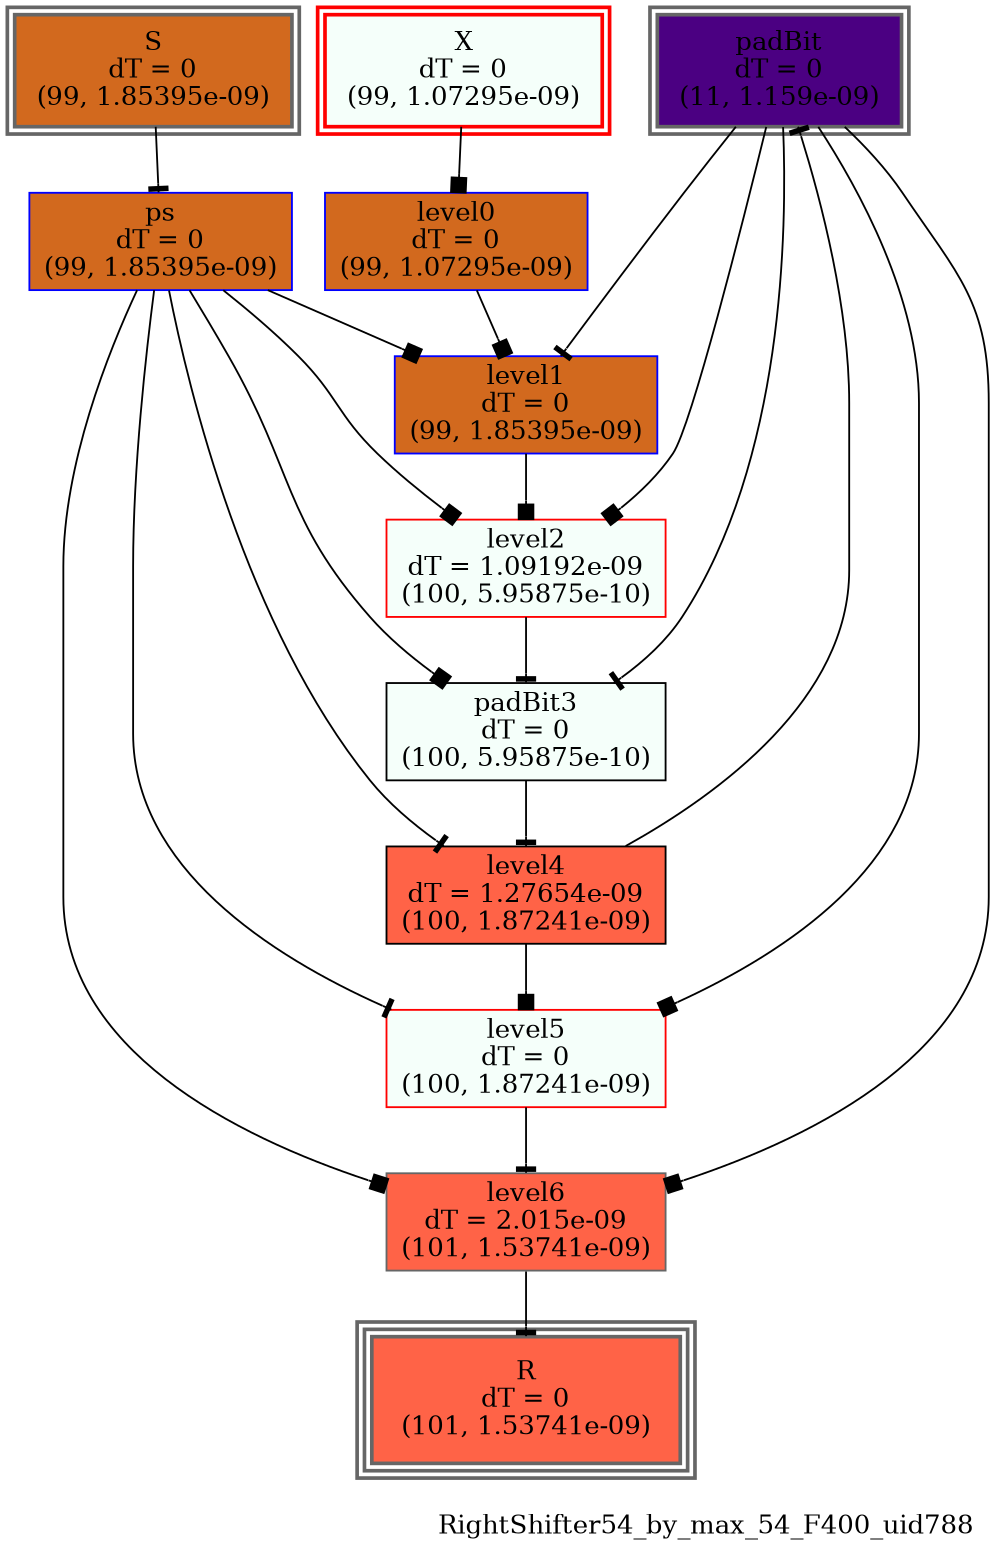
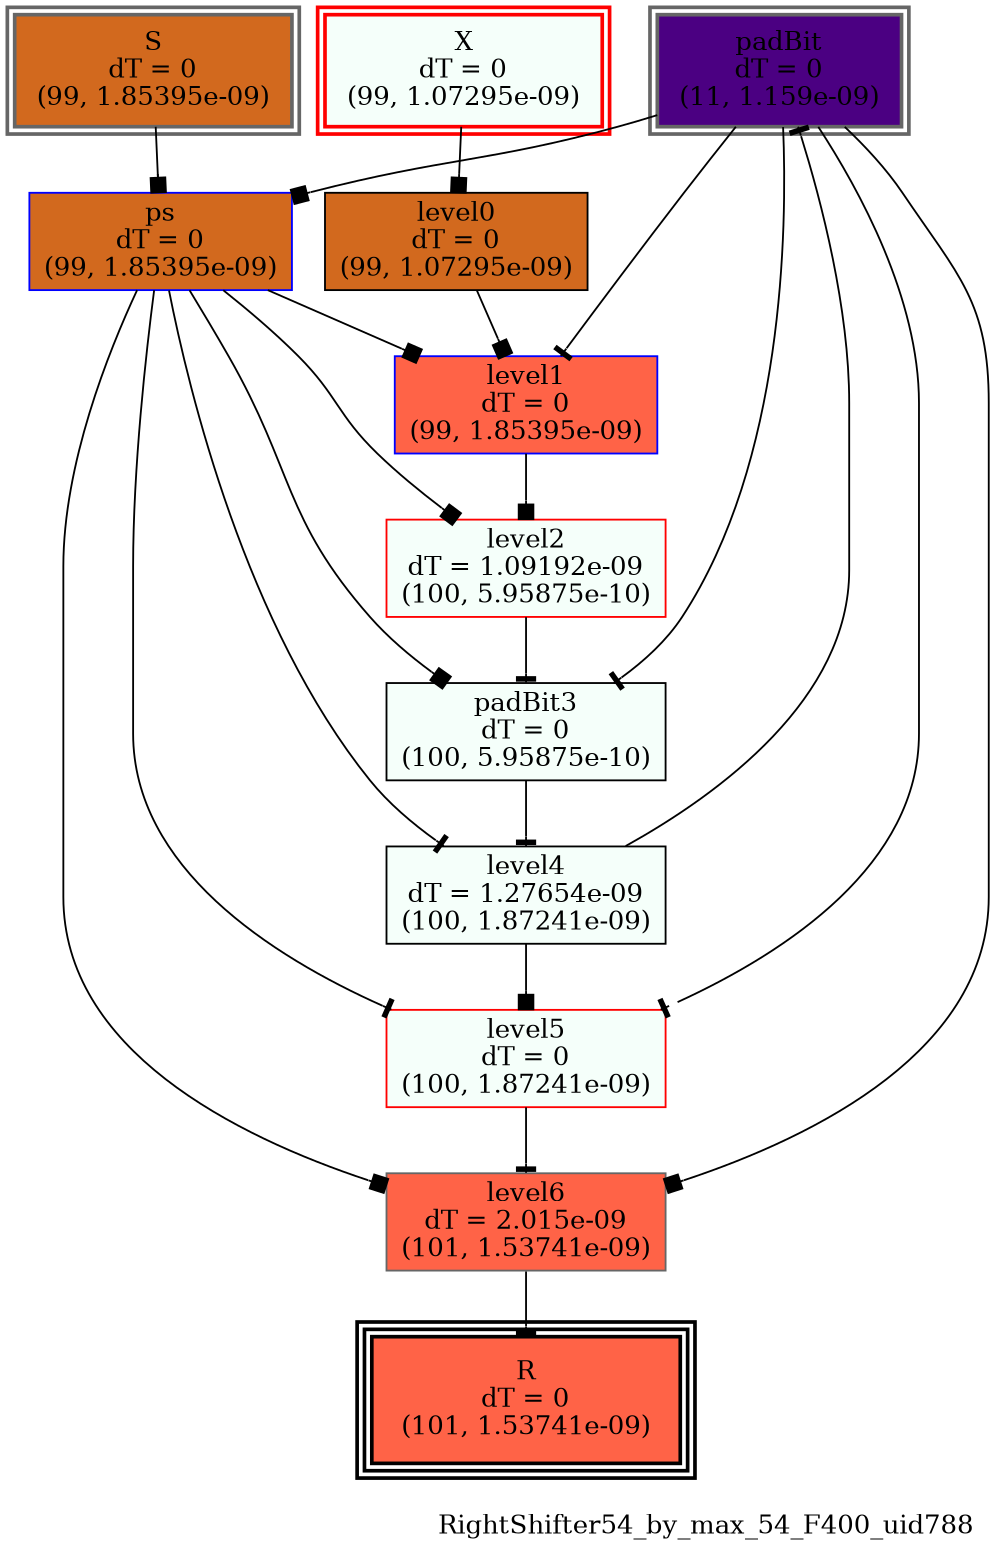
edge "S dT = 0 (99, 1.85395e-09)" -> "ps dT = 0 (99, 1.85395e-09)": arrowhead tee -> box
node "level0 dT = 0 (99, 1.07295e-09)": color blue -> black
edge "padBit dT = 0 (11, 1.159e-09)" -> "level2 dT = 1.09192e-09 (100, 5.95875e-10)": now "padBit dT = 0 (11, 1.159e-09)" -> "ps dT = 0 (99, 1.85395e-09)"
node "level1 dT = 0 (99, 1.85395e-09)": fillcolor chocolate -> tomato
edge "padBit dT = 0 (11, 1.159e-09)" -> "level5 dT = 0 (100, 1.87241e-09)": arrowhead box -> tee
node "level4 dT = 1.27654e-09 (100, 1.87241e-09)": fillcolor tomato -> mintcream
node "R dT = 0 (101, 1.53741e-09)": color gray40 -> black
